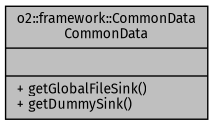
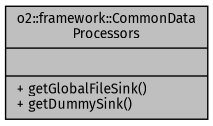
node "o2::framework::CommonData": text "CommonData" -> "Processors"
